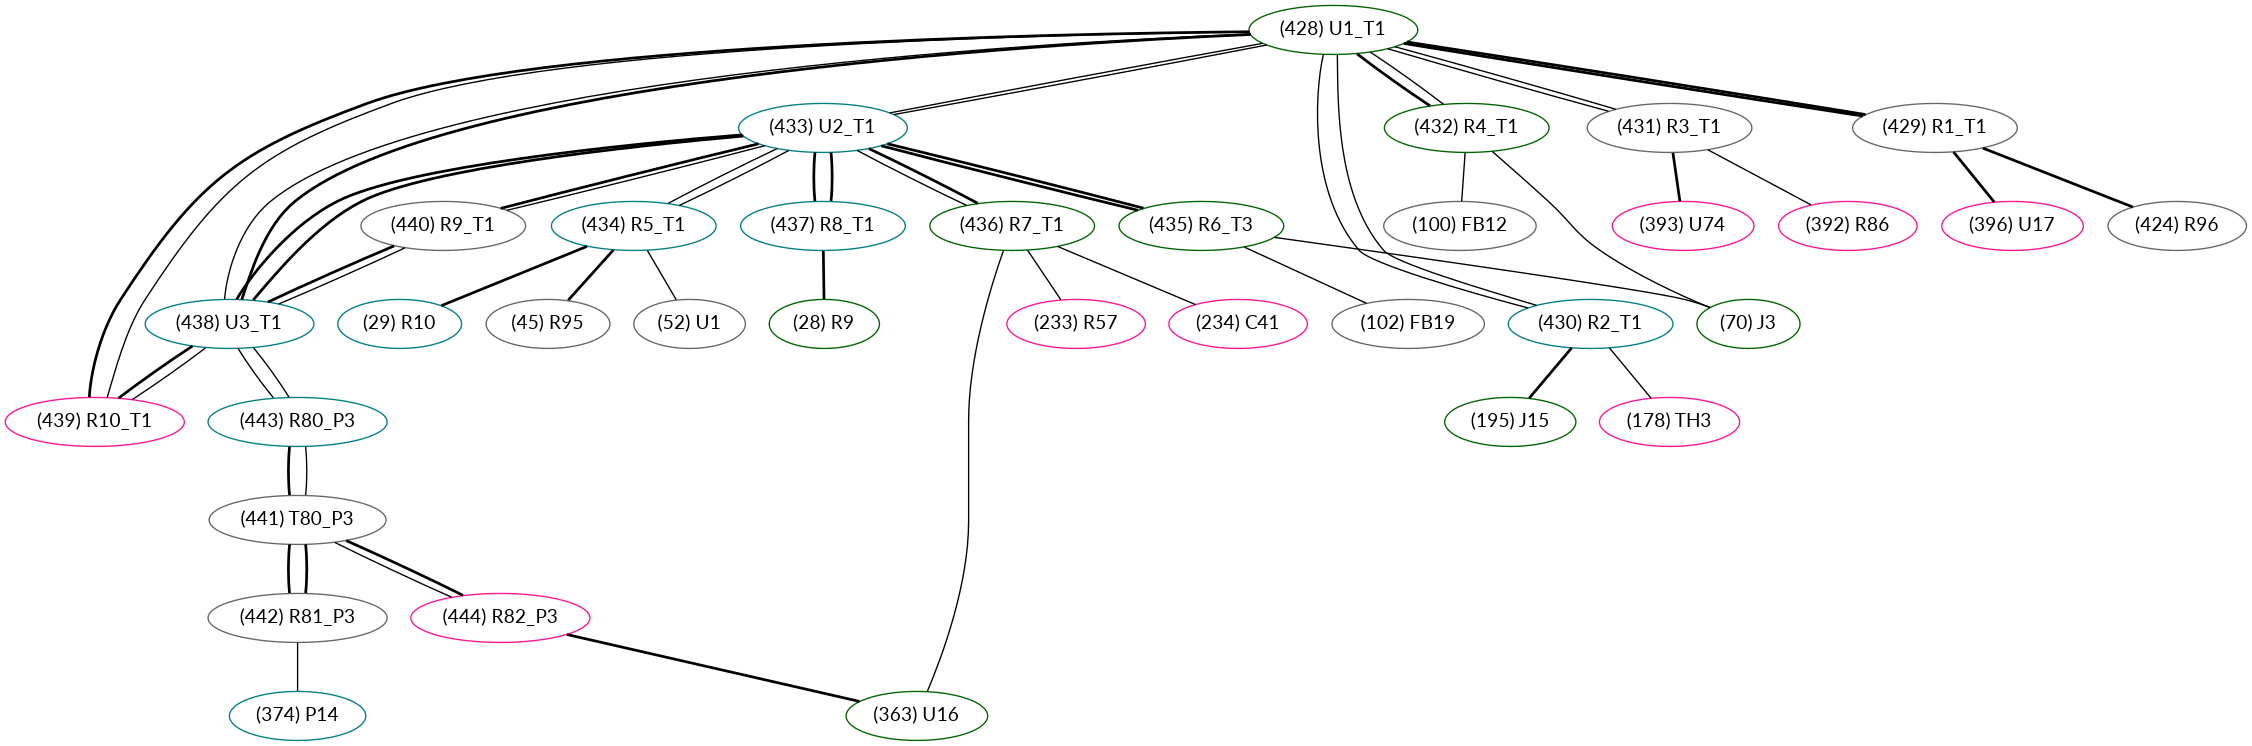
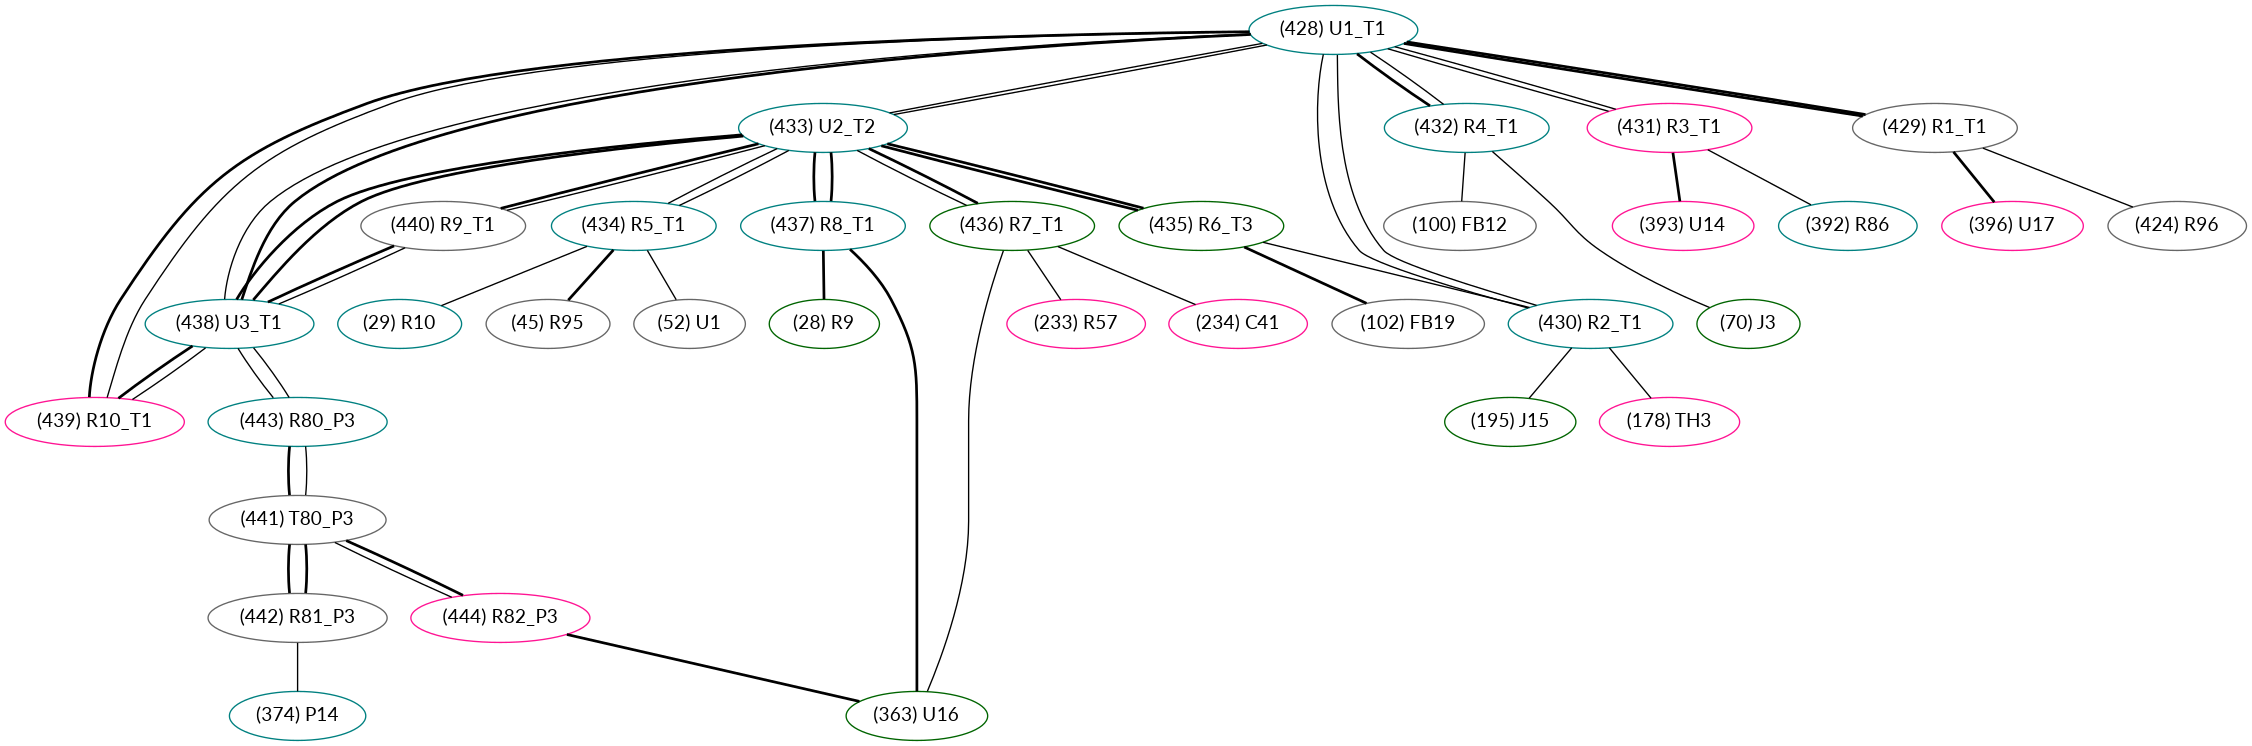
node "(428) U1_T1": color darkgreen -> teal
node "(433) U2_T1": label "(433) U2_T1" -> "(433) U2_T2"
node "(432) R4_T1": color darkgreen -> teal
node "(431) R3_T1": color gray40 -> deeppink
edge "(429) R1_T1" -- "(424) R96": style bold -> solid
node "(393) U74": label "(393) U74" -> "(393) U14"
node "(392) R86": color deeppink -> teal
edge "(435) R6_T3" -- "(70) J3": now "(435) R6_T3" -- "(430) R2_T1"
edge "(435) R6_T3" -- "(102) FB19": style solid -> bold
edge "(434) R5_T1" -- "(29) R10": style bold -> solid
edge "(430) R2_T1" -- "(195) J15": style bold -> solid
edge "(437) R8_T1" -- "(363) U16": added
